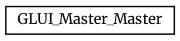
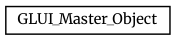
node "GLUI_Master_Master": label "GLUI_Master_Master" -> "GLUI_Master_Object"
